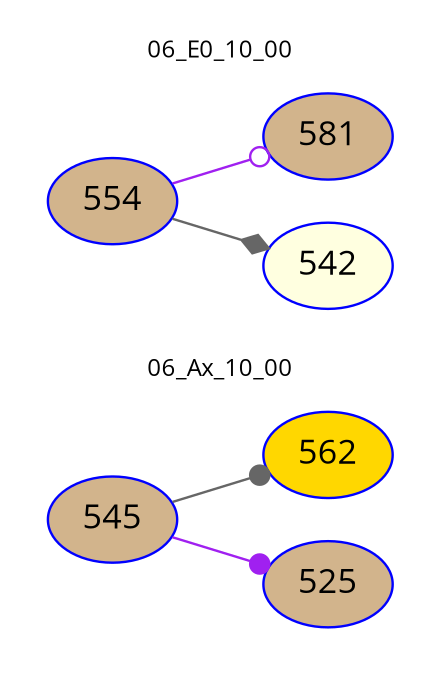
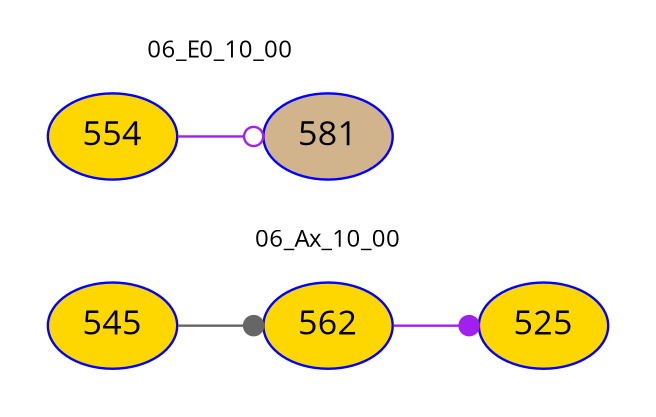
node "554": fillcolor tan -> gold
node "542": removed
node "545": fillcolor tan -> gold
edge "545" -> "525": now "562" -> "525"
node "525": fillcolor tan -> gold
